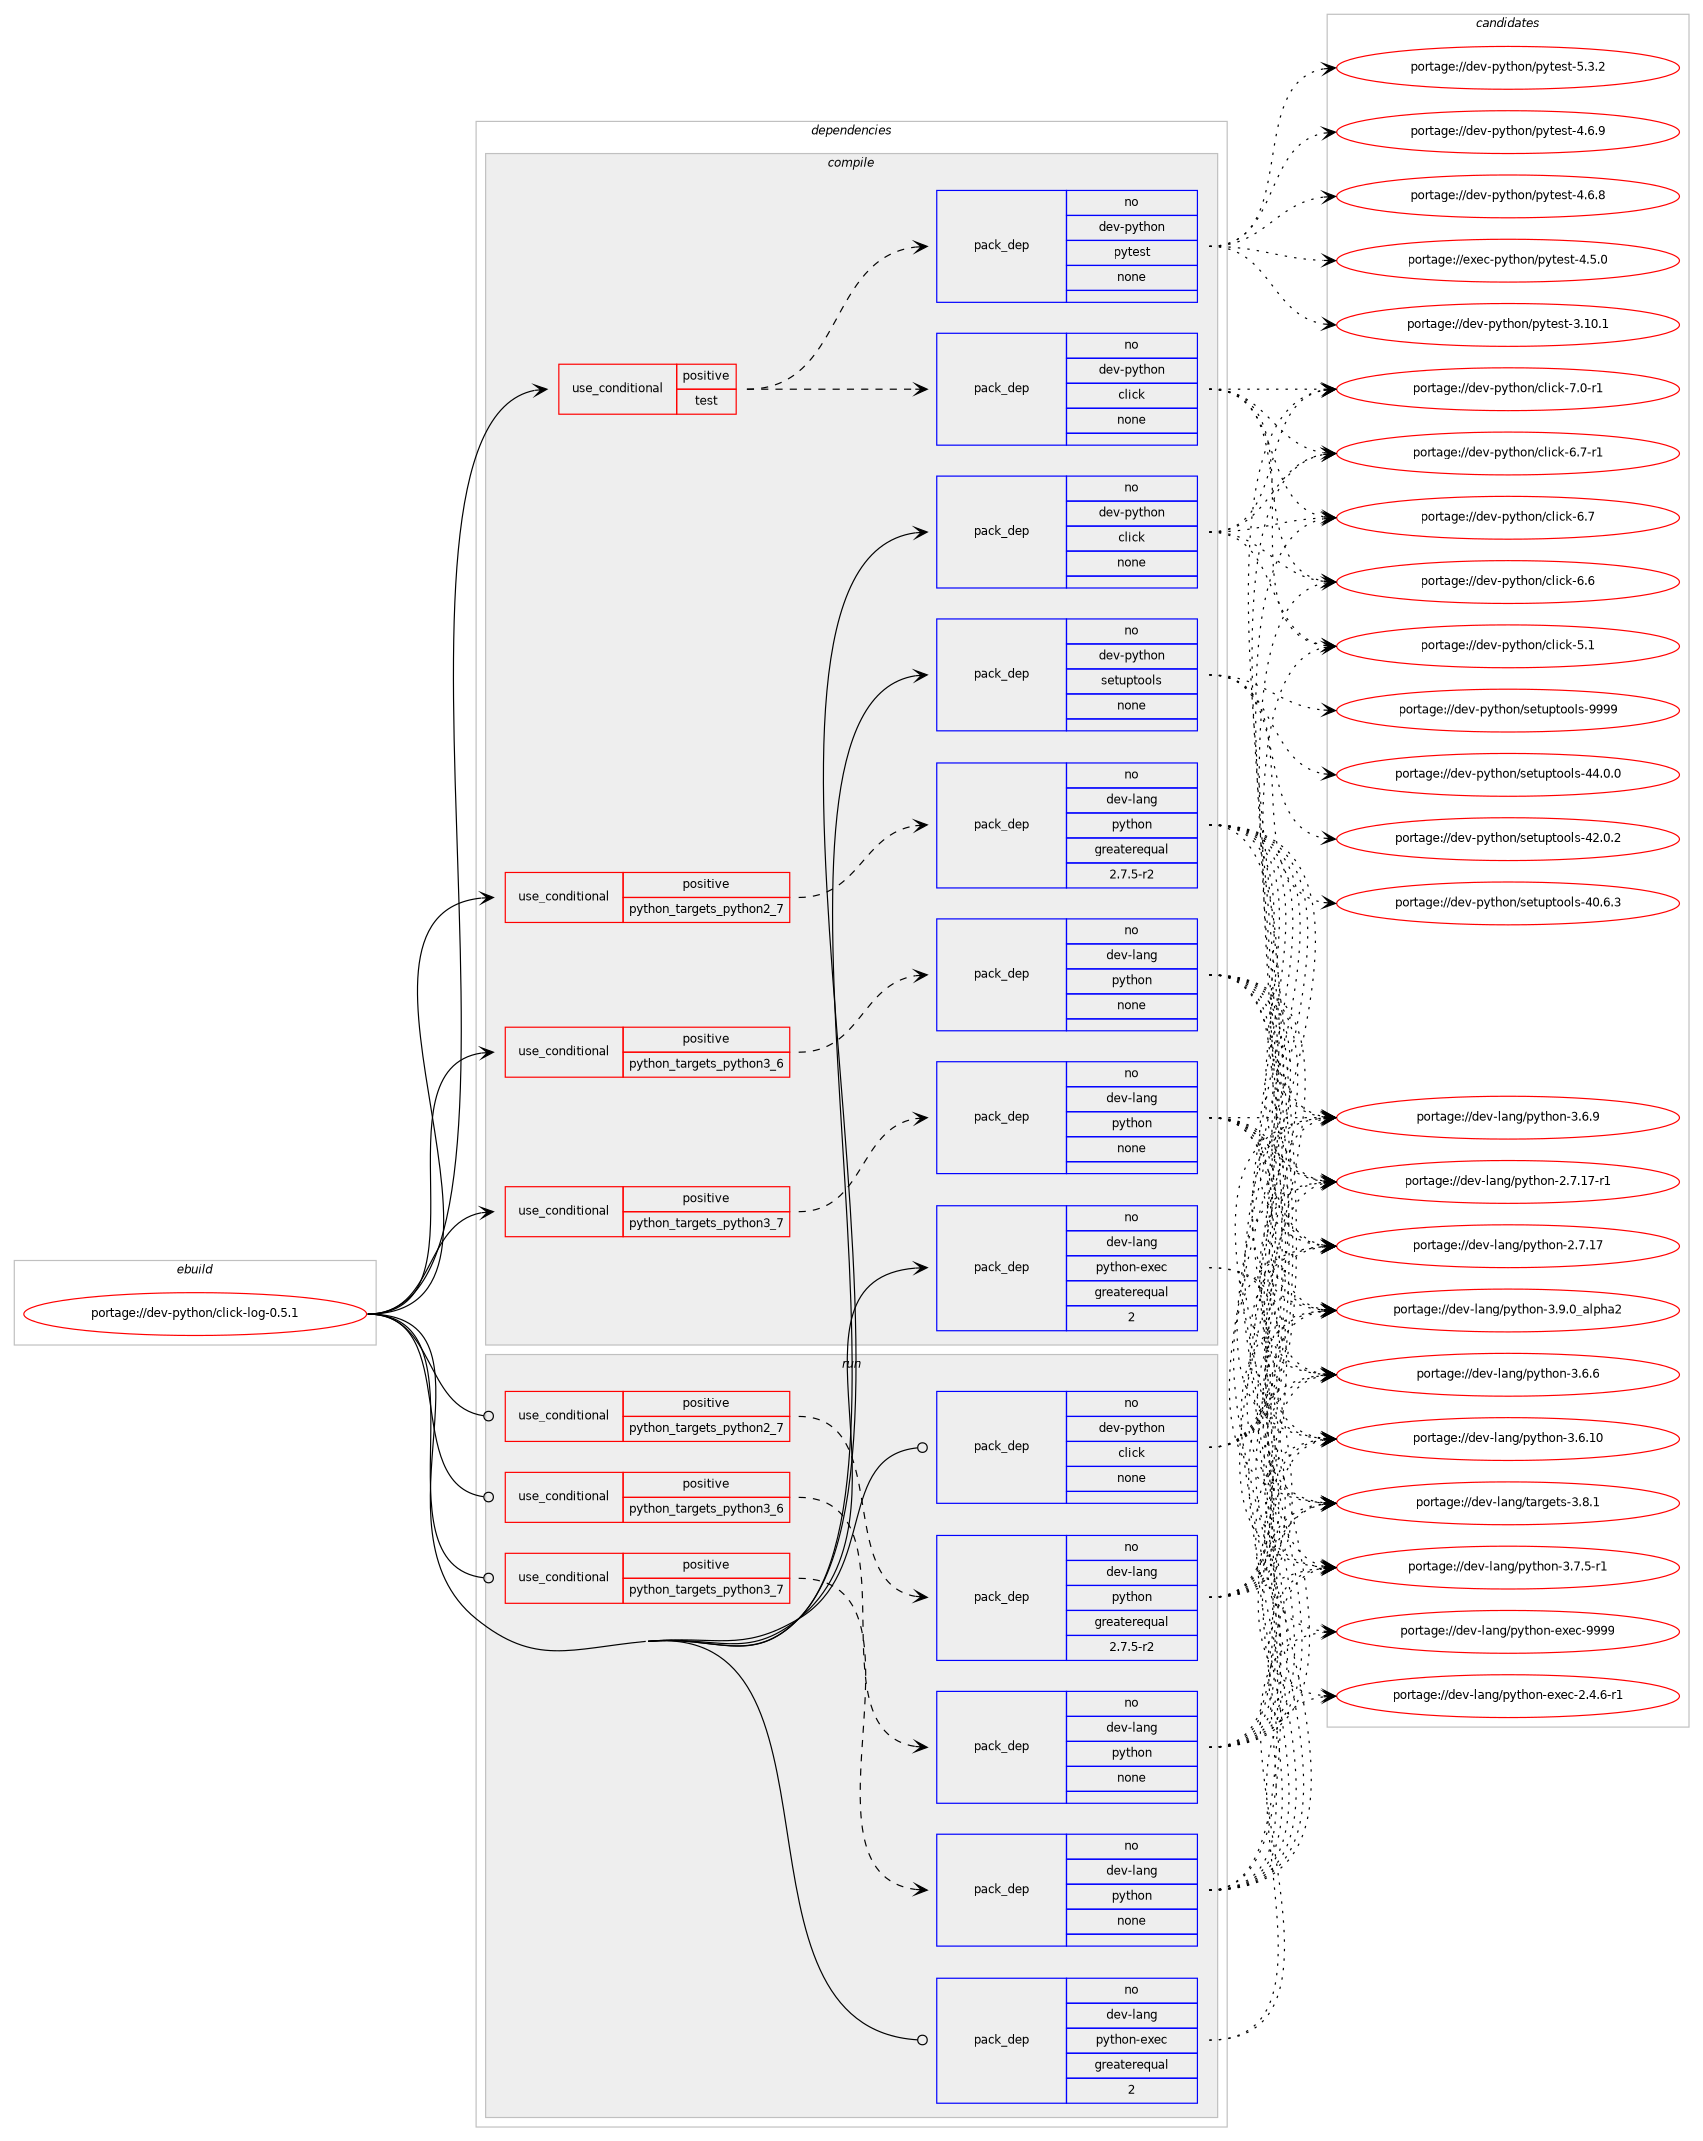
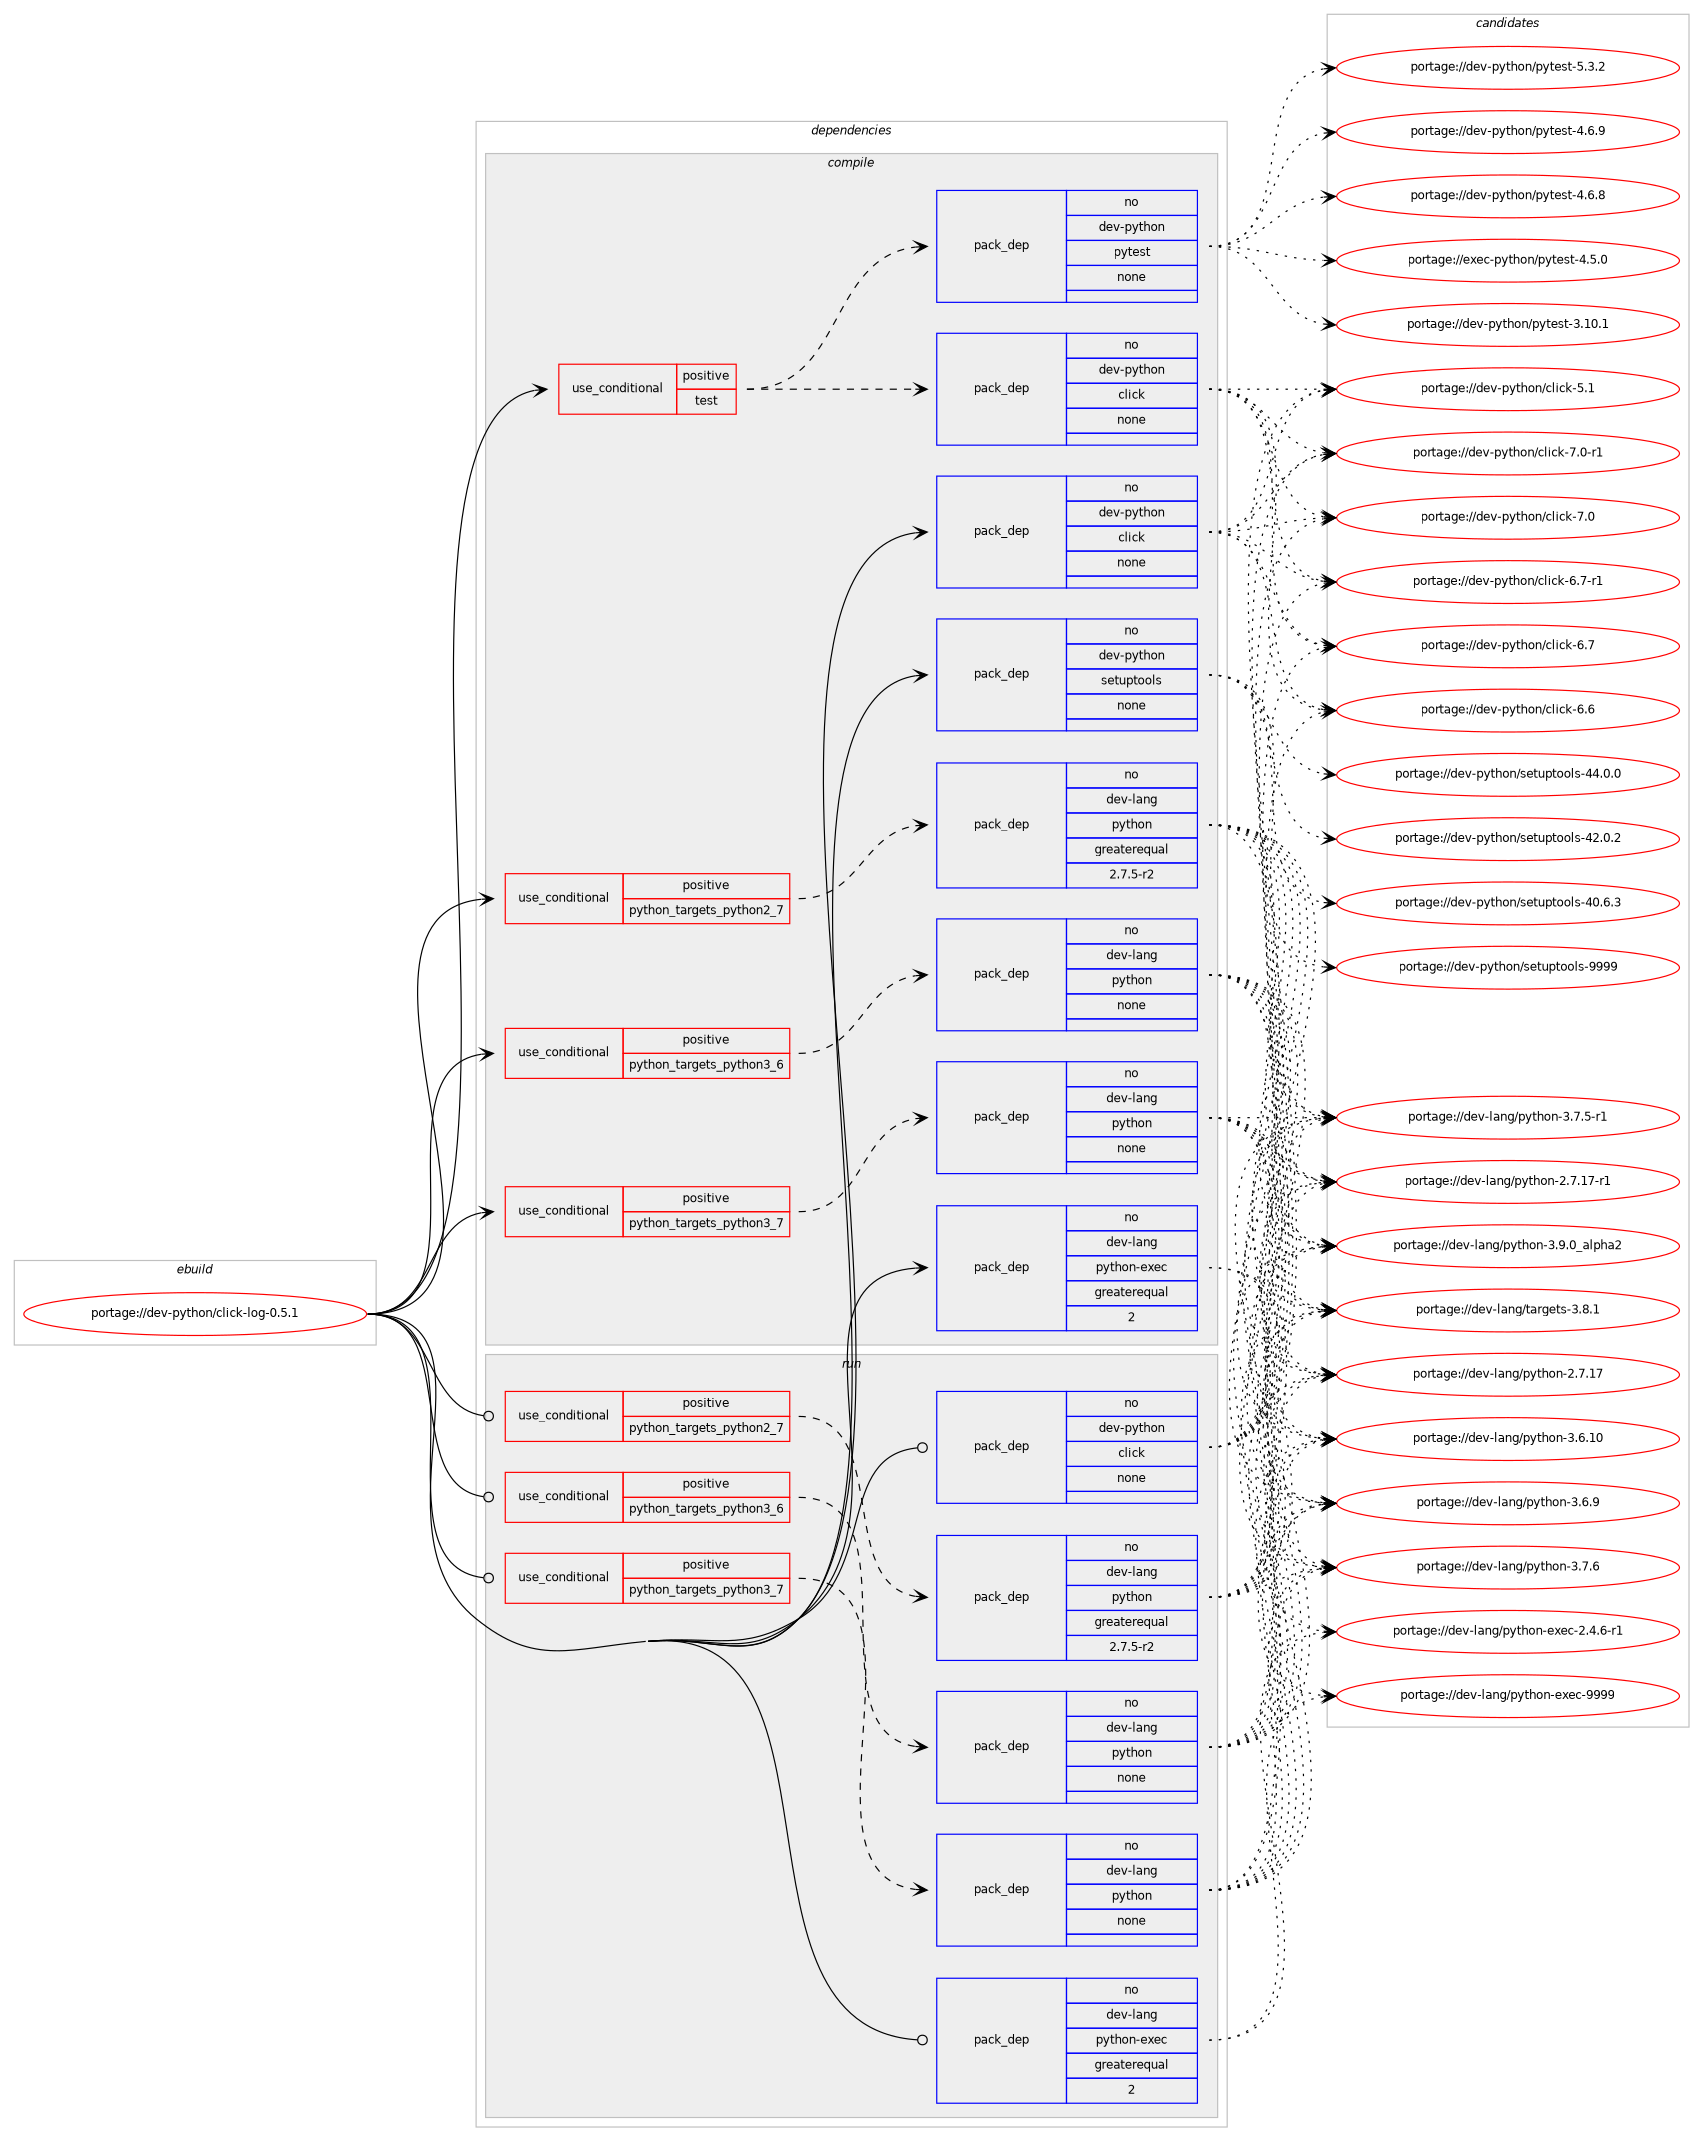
node "portage://dev-python/click-7.0": added
node "portage://dev-lang/python-3.6.6": label "portage://dev-lang/python-3.6.6" -> "portage://dev-lang/python-3.7.6"
